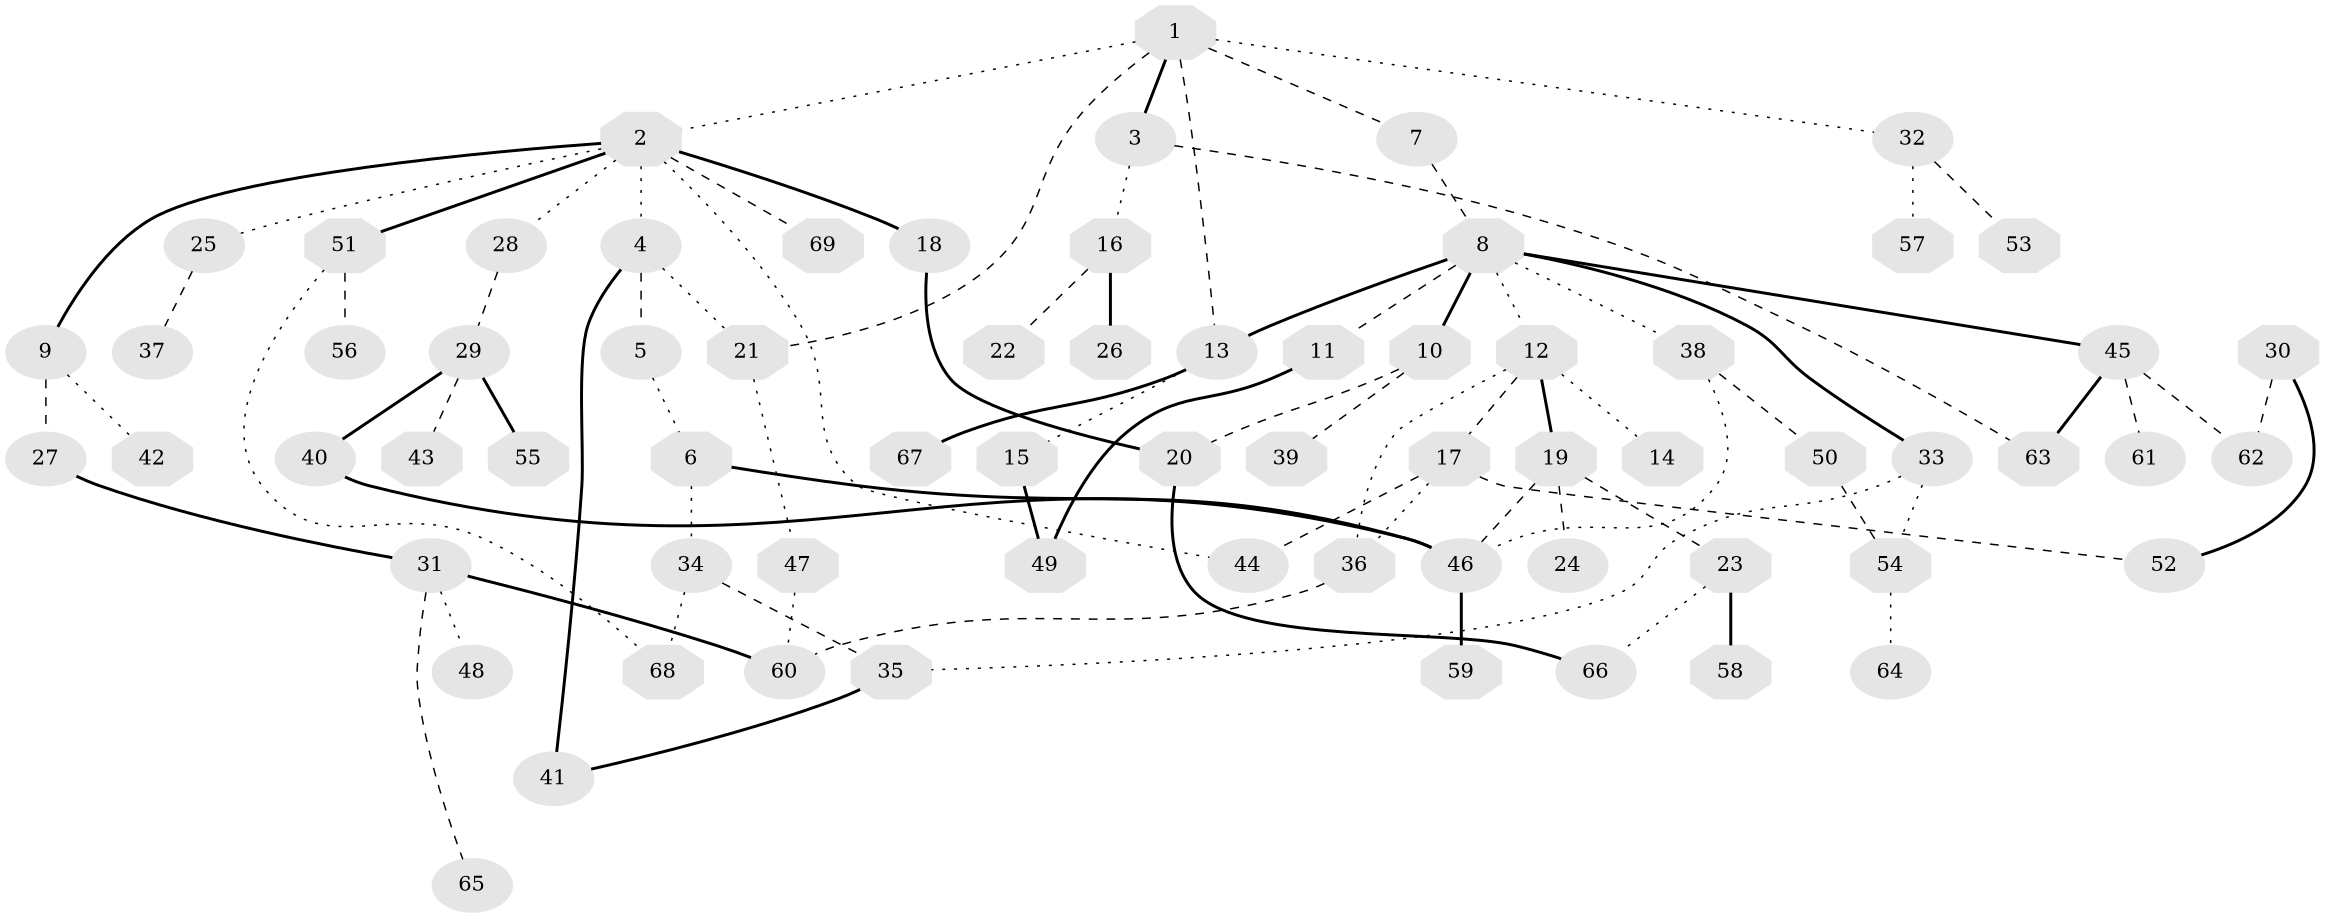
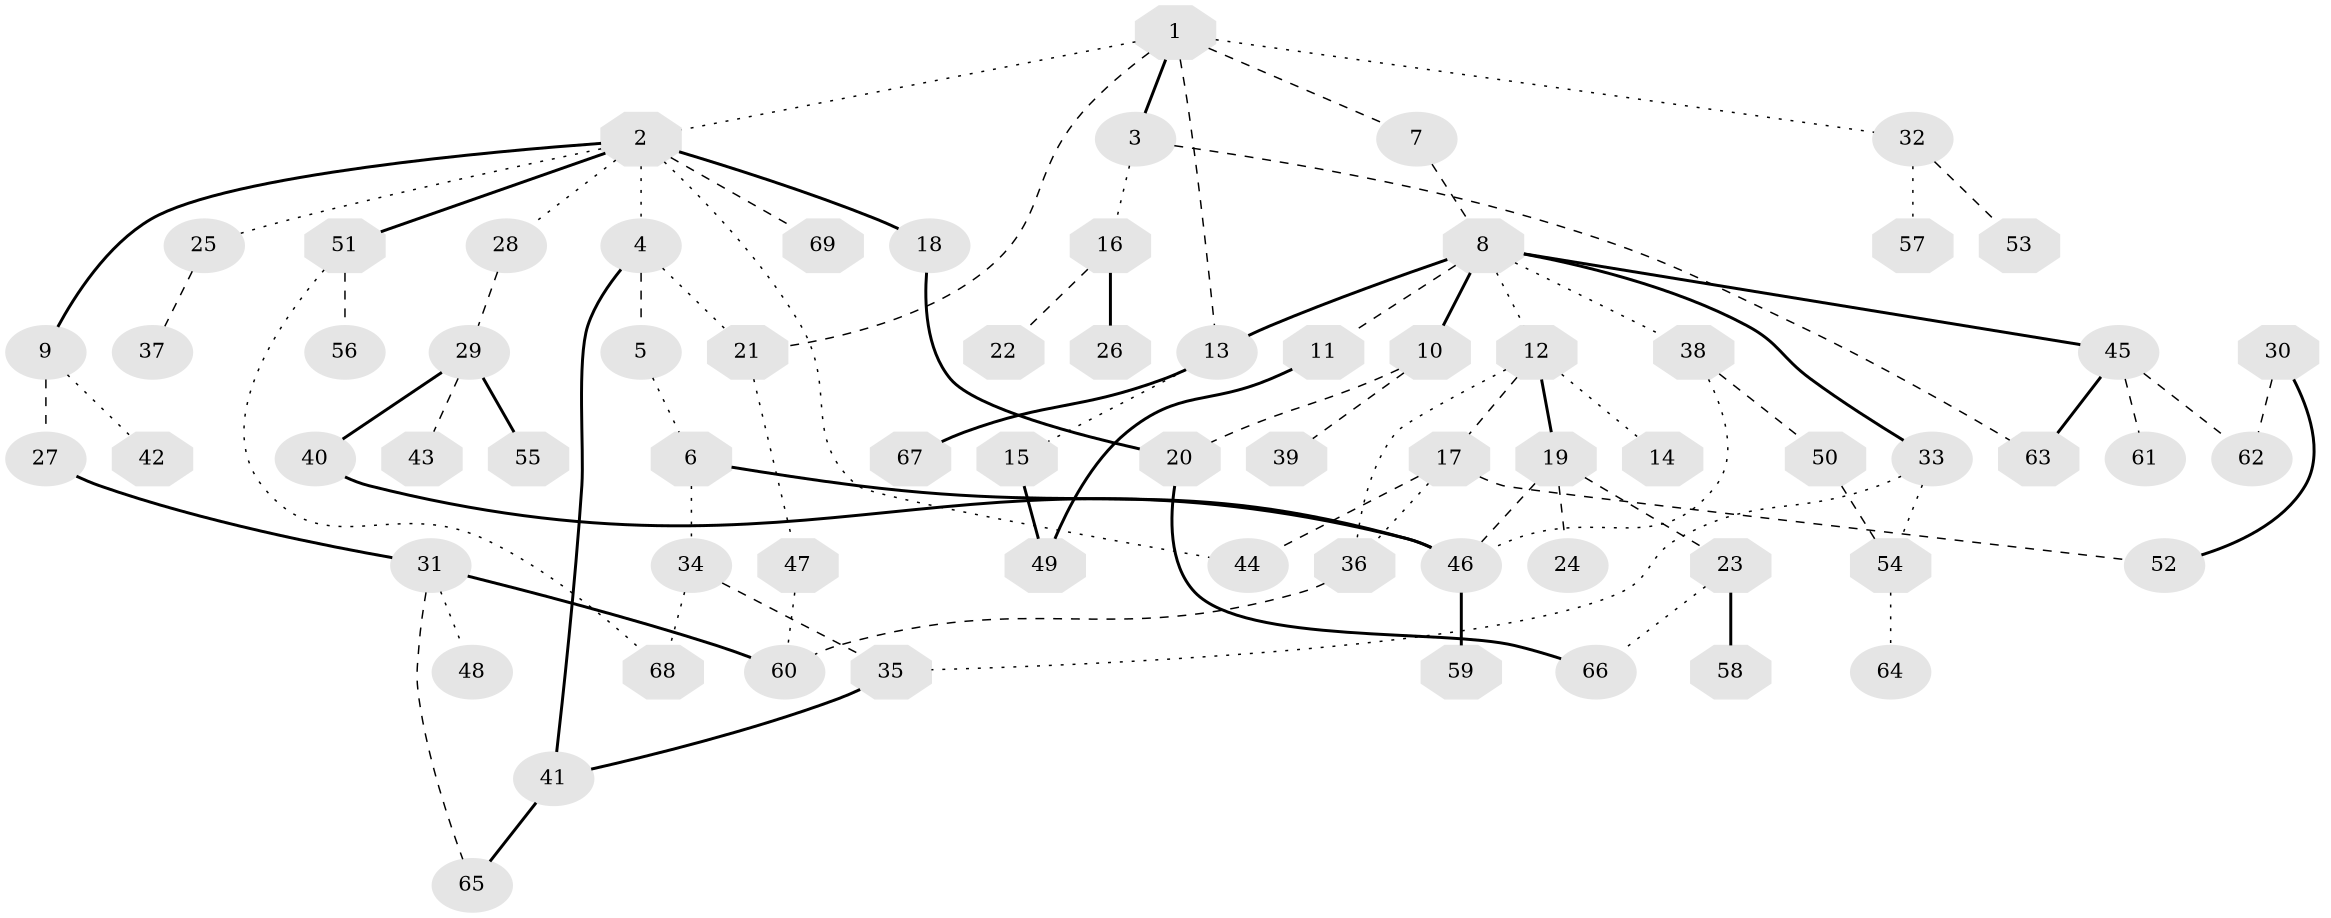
edge "41" -- "65": added
